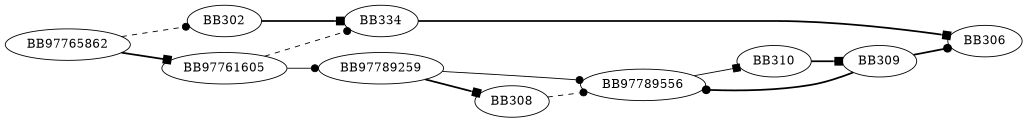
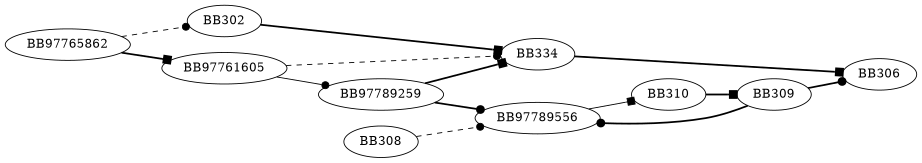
edge "BB97789259" -> "BB97789556": style solid -> bold
edge "BB97789259" -> "BB308": now "BB97789259" -> "BB334"
